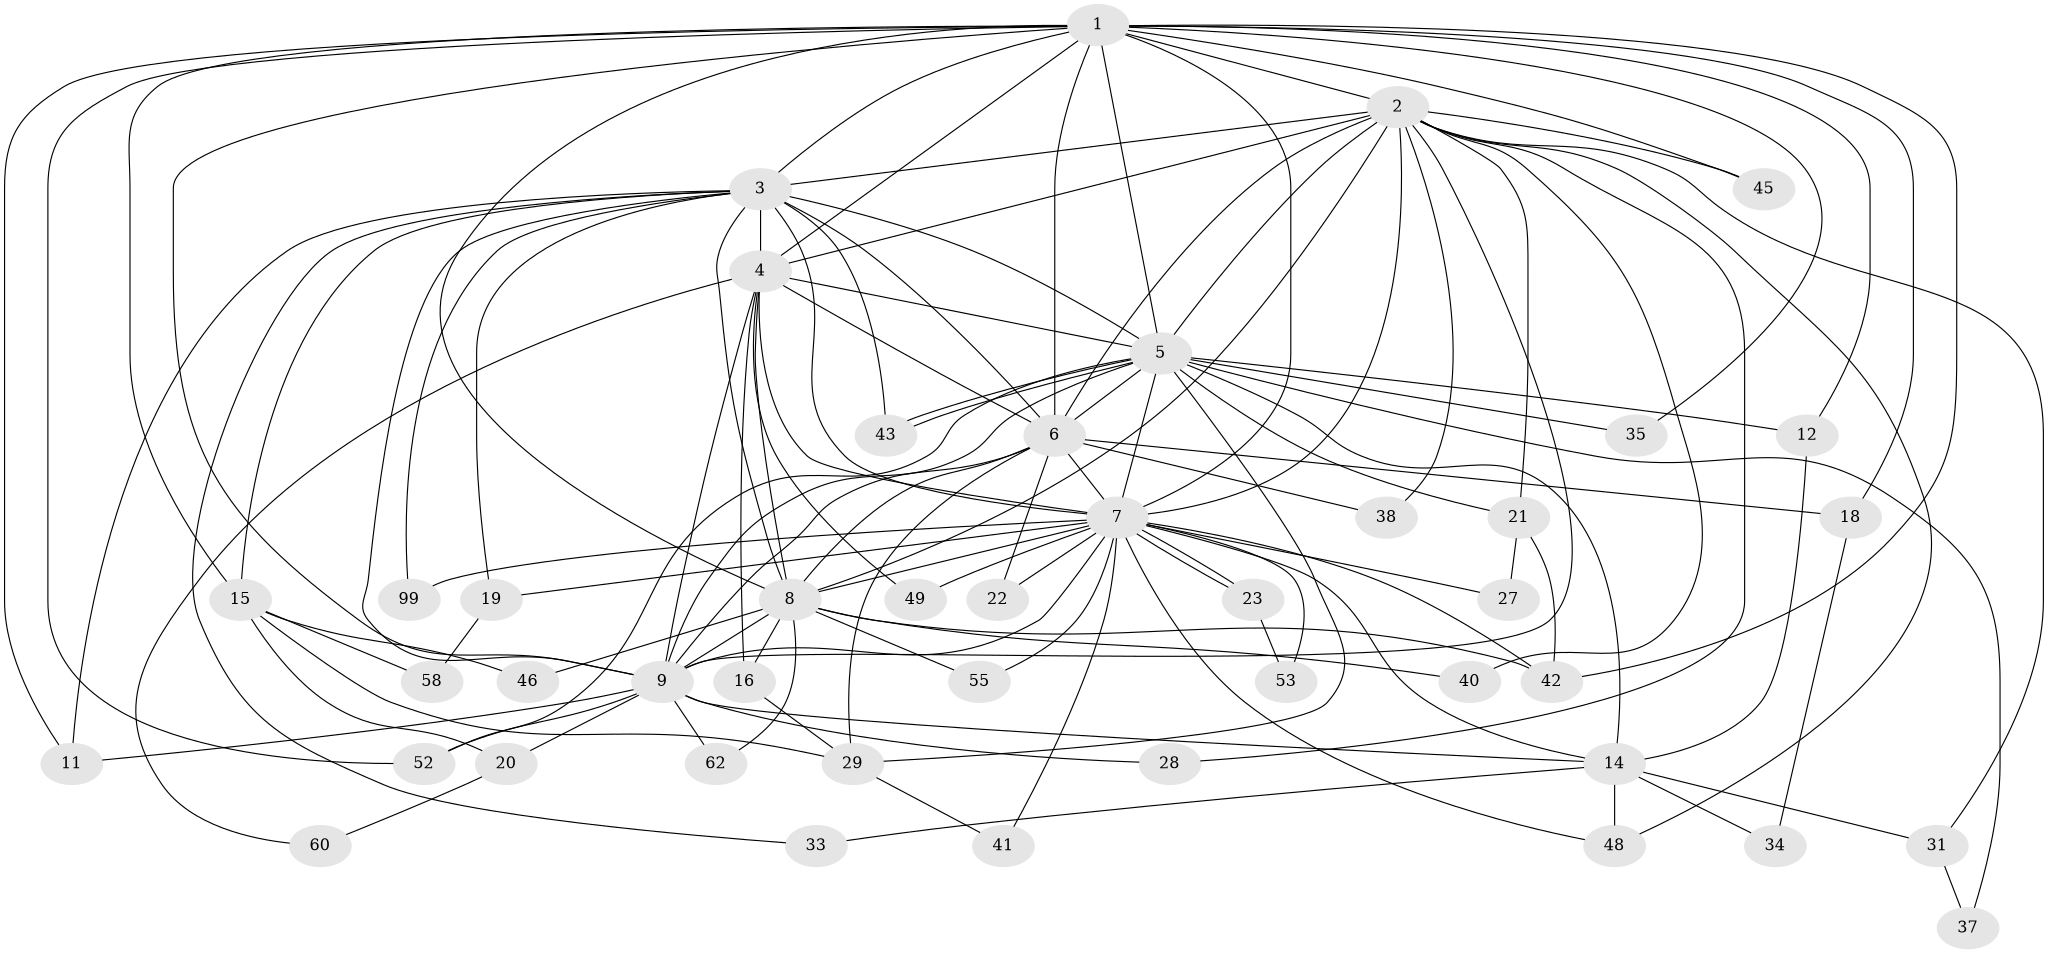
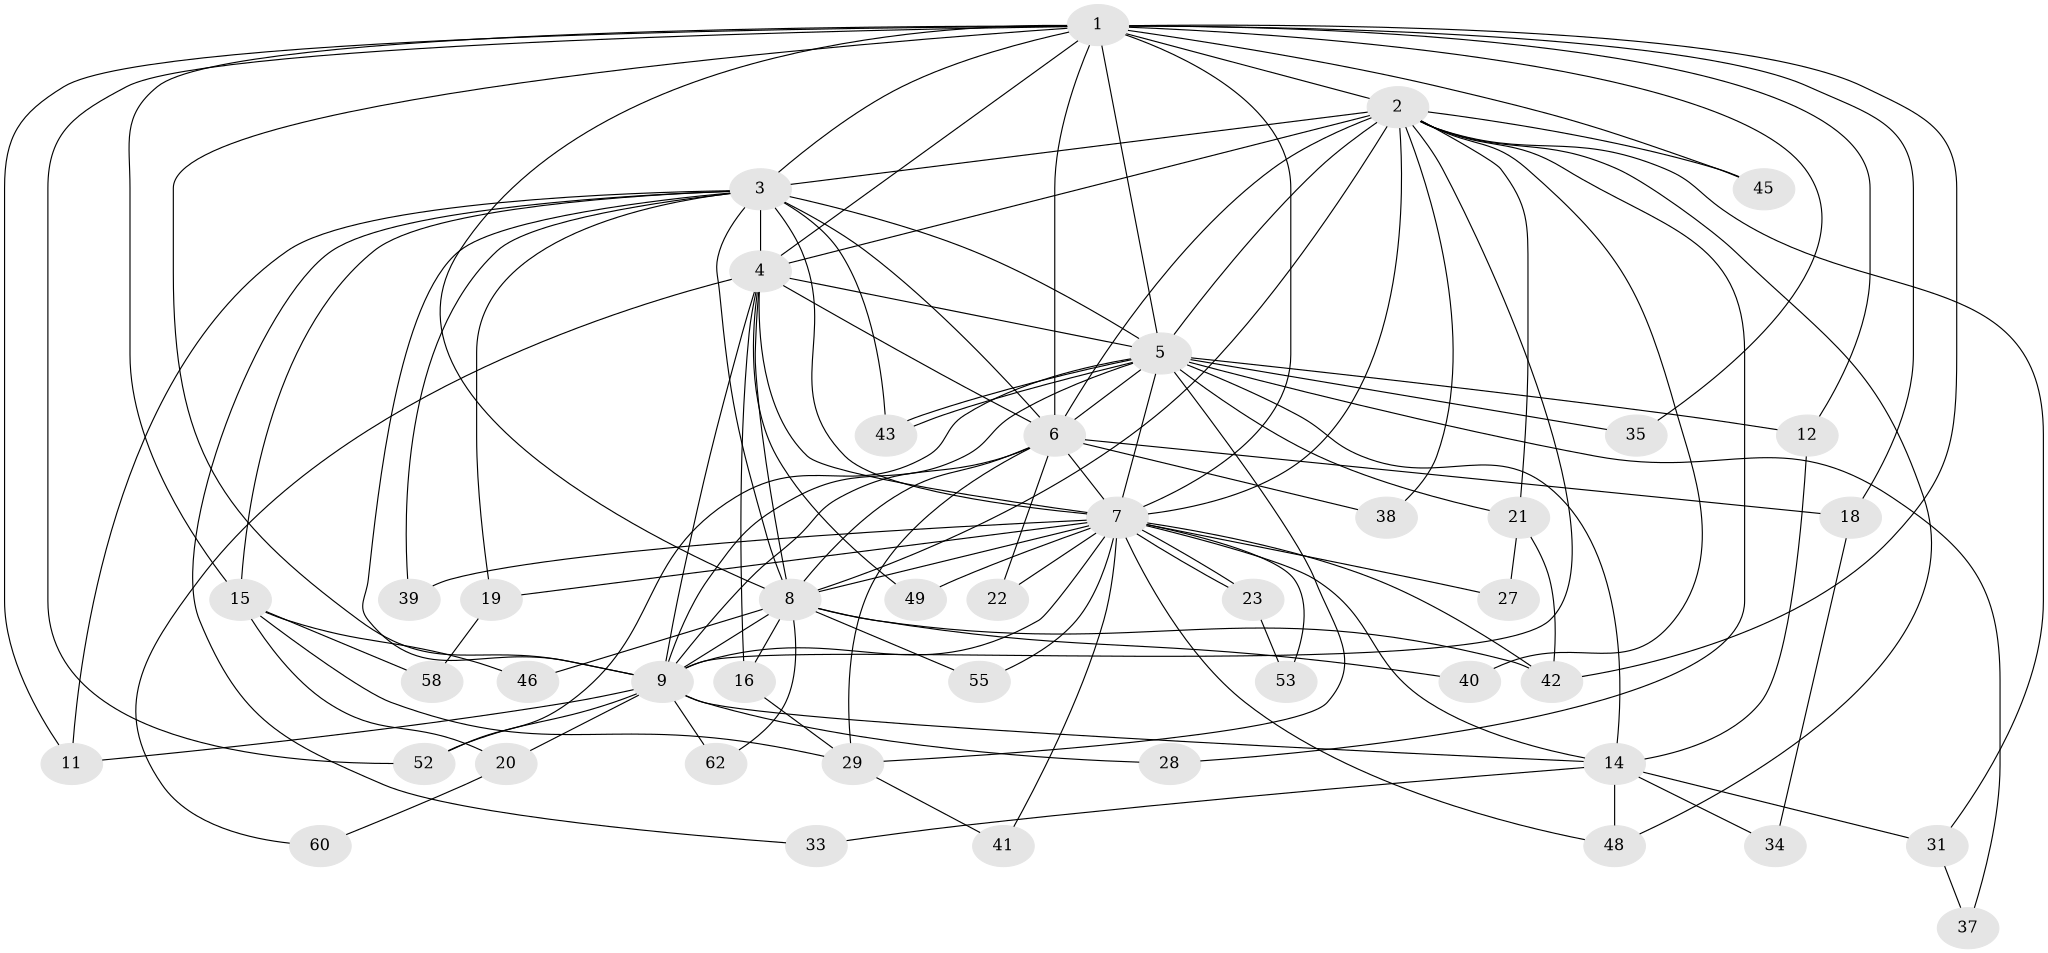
node "99": label "99" -> "39"
